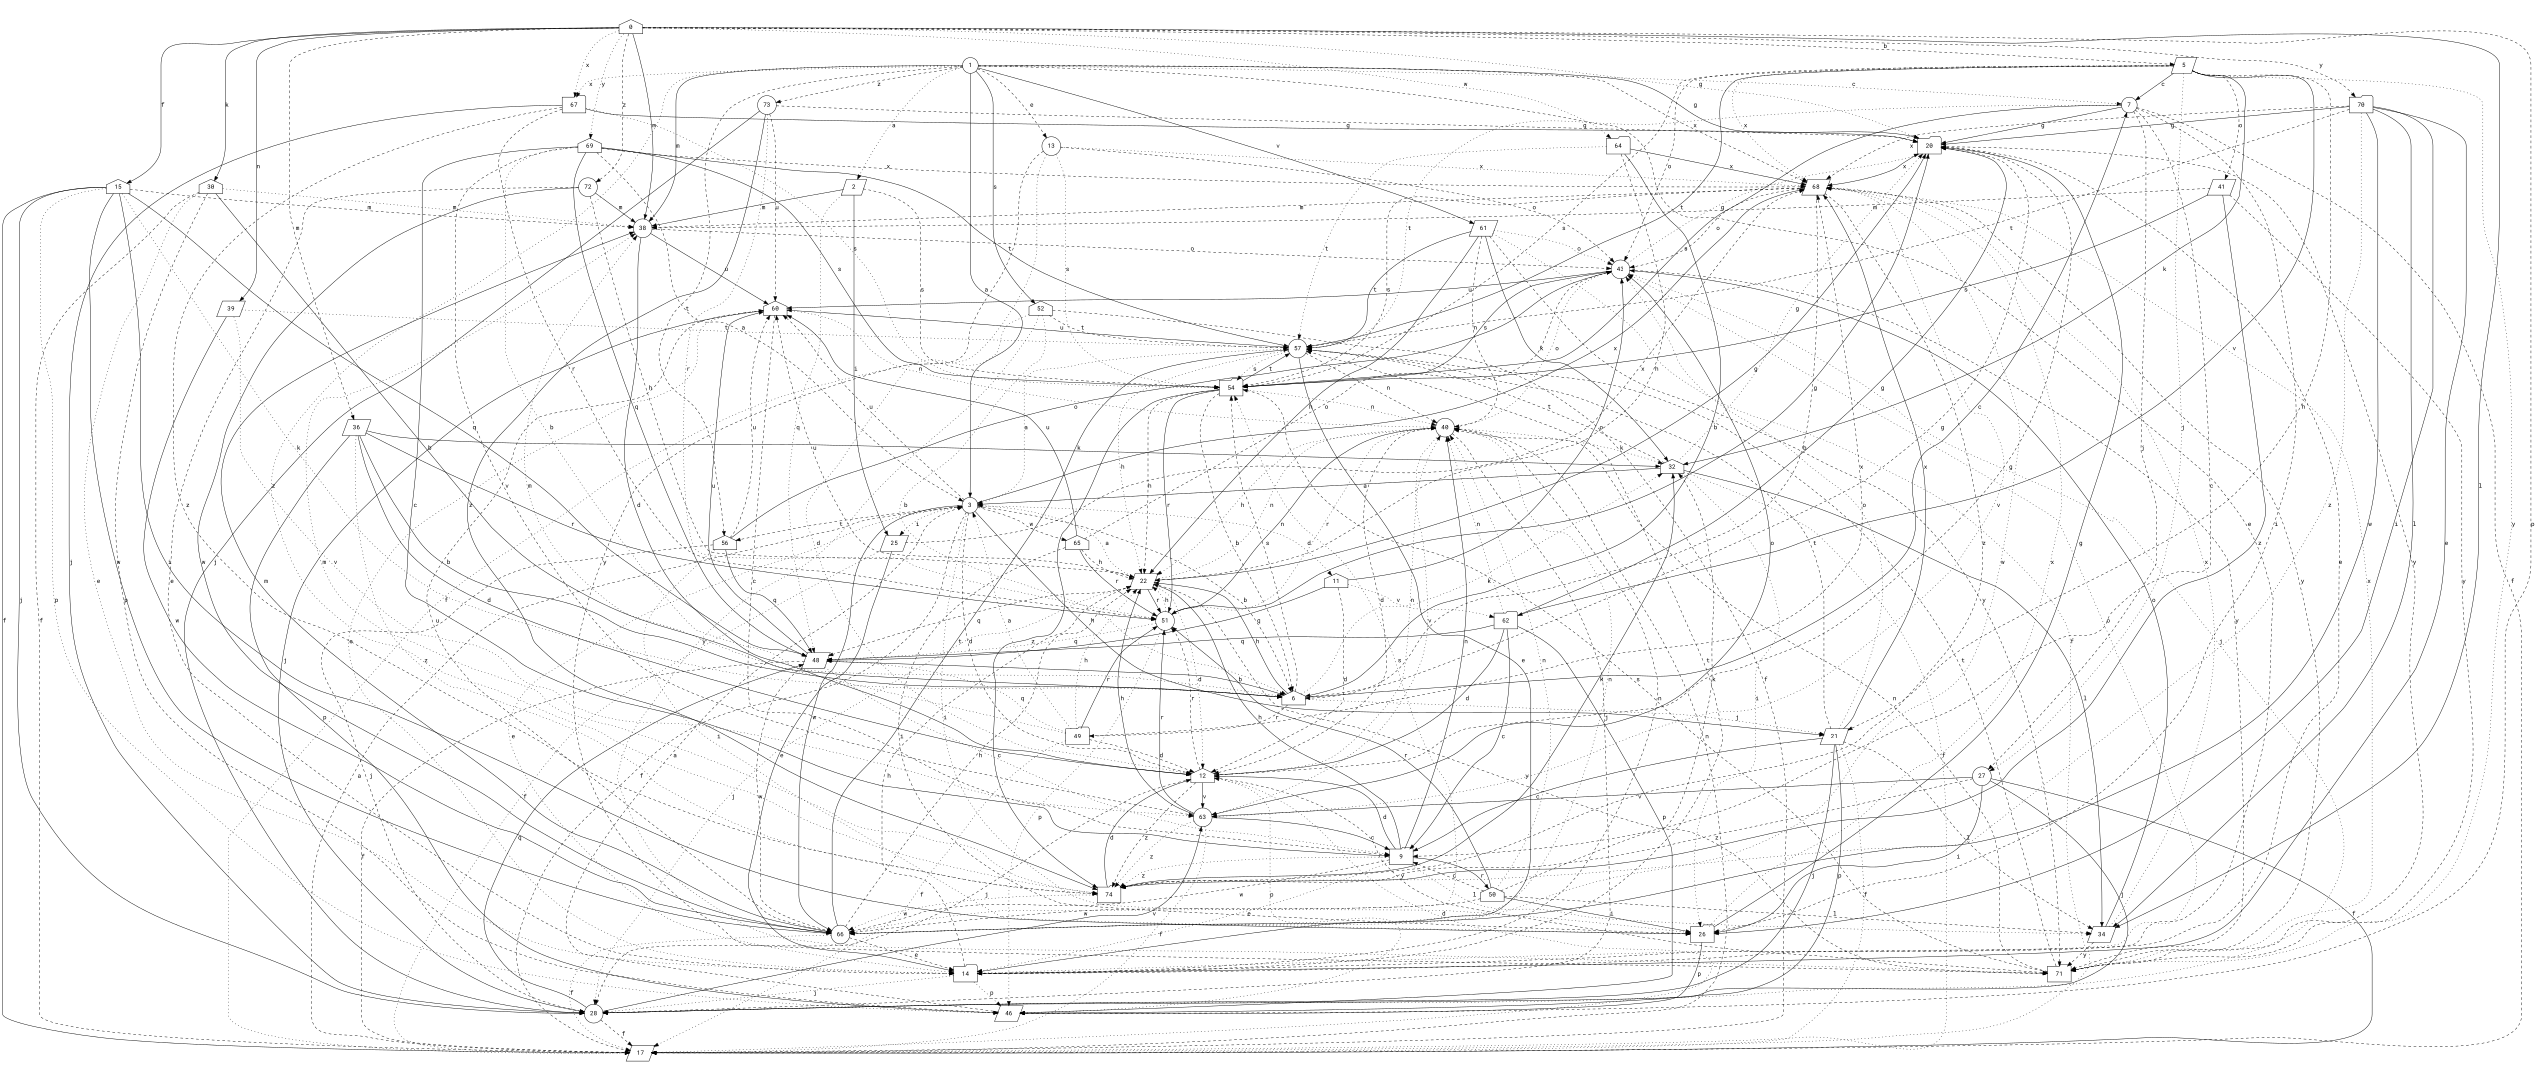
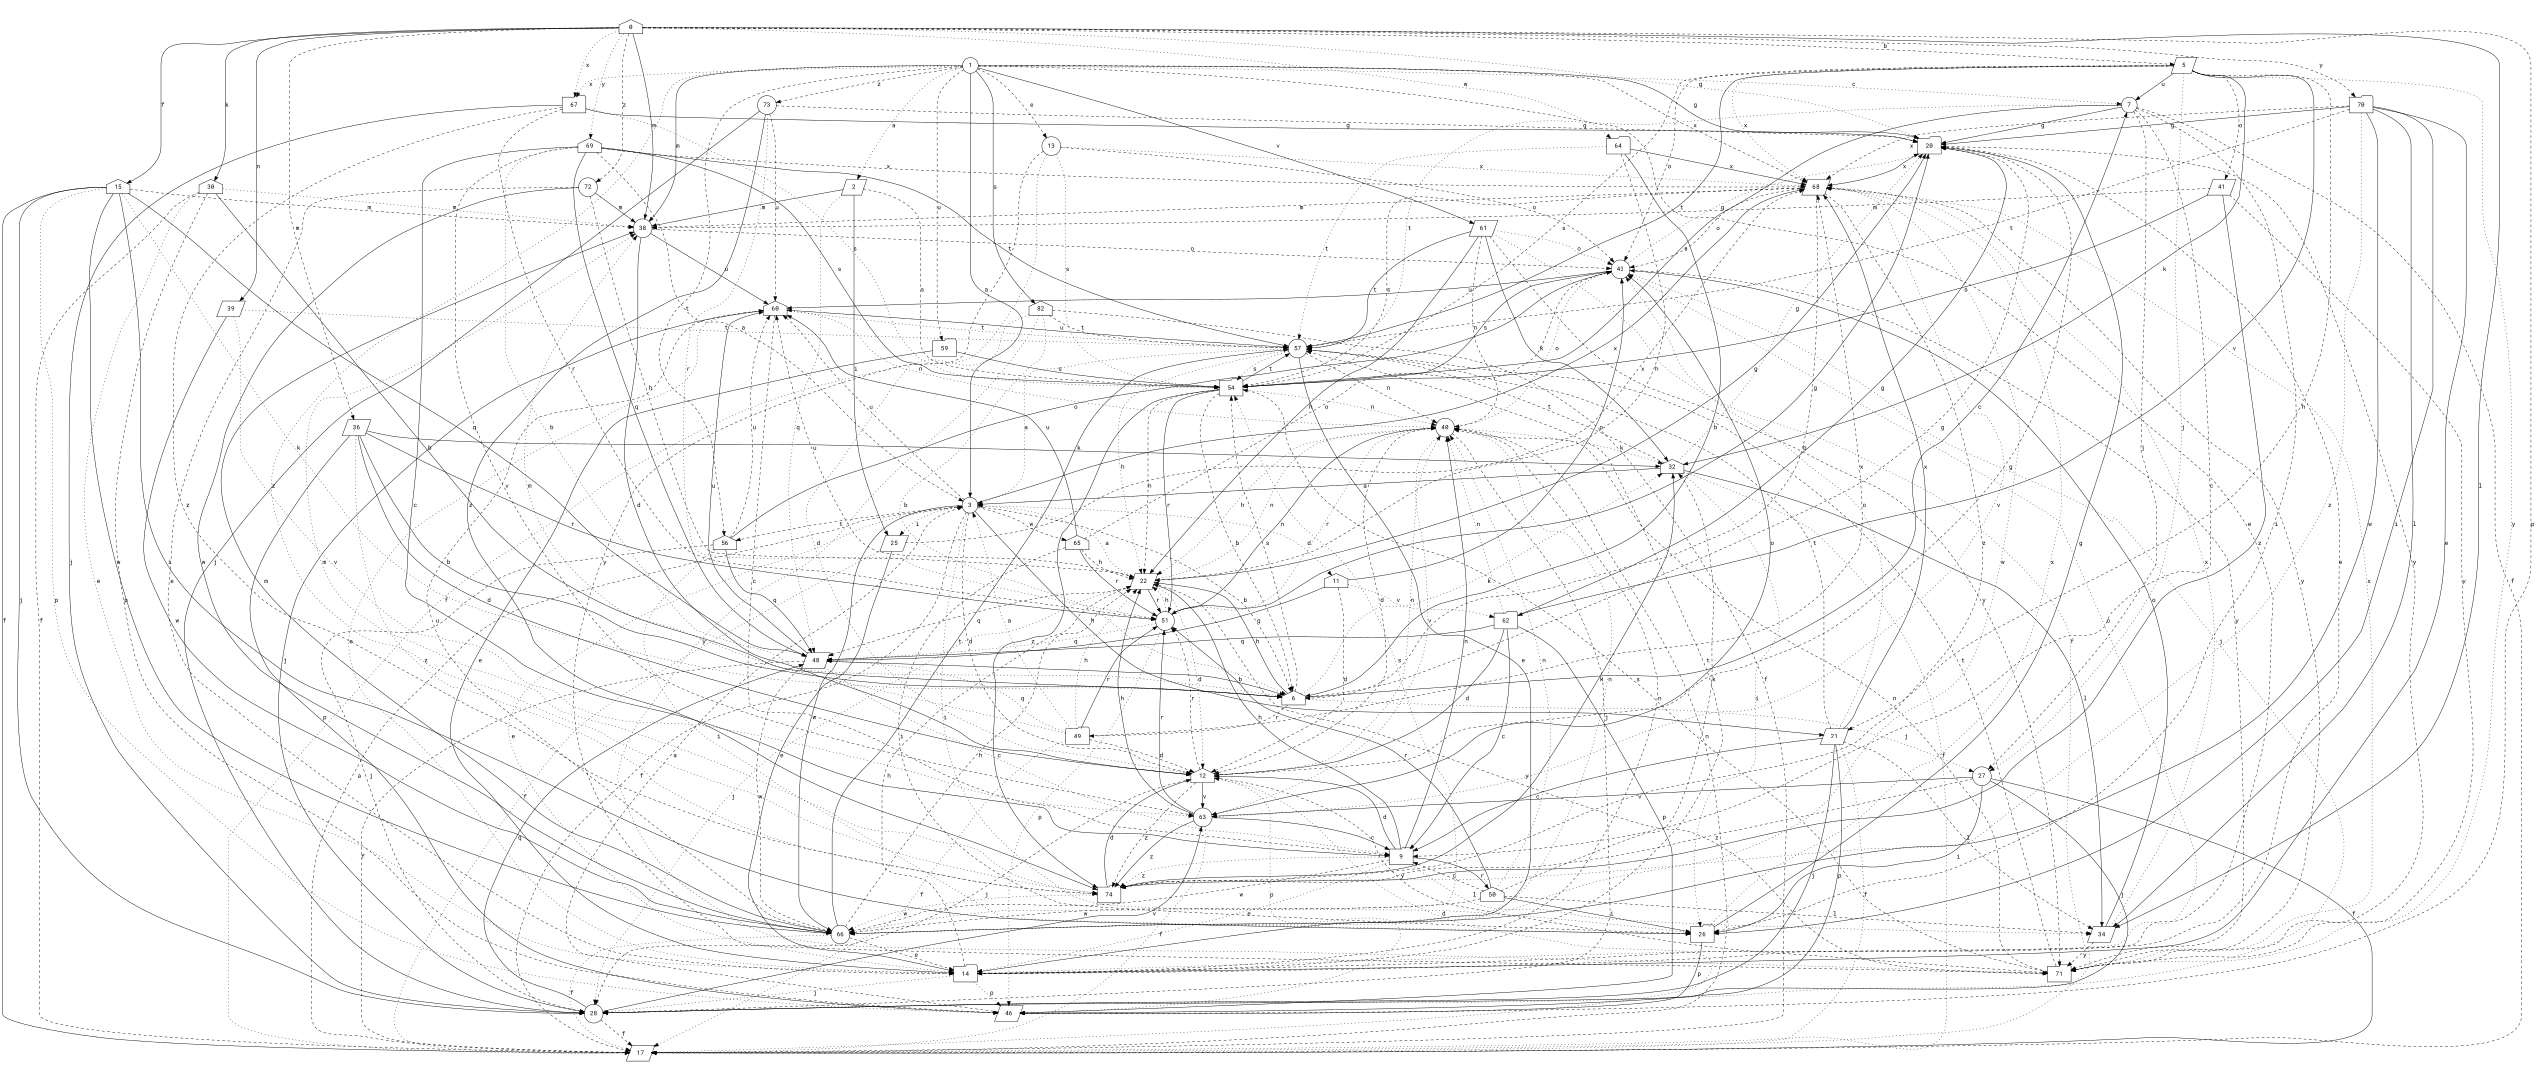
edge "5" -> "7": label "c" -> "u"
node "52": label "52" -> "82"
edge "60" -> "57": added, label "t"
node "59": added
edge "6" -> "21": now "6" -> "27"
edge "63" -> "74": style dotted -> solid
